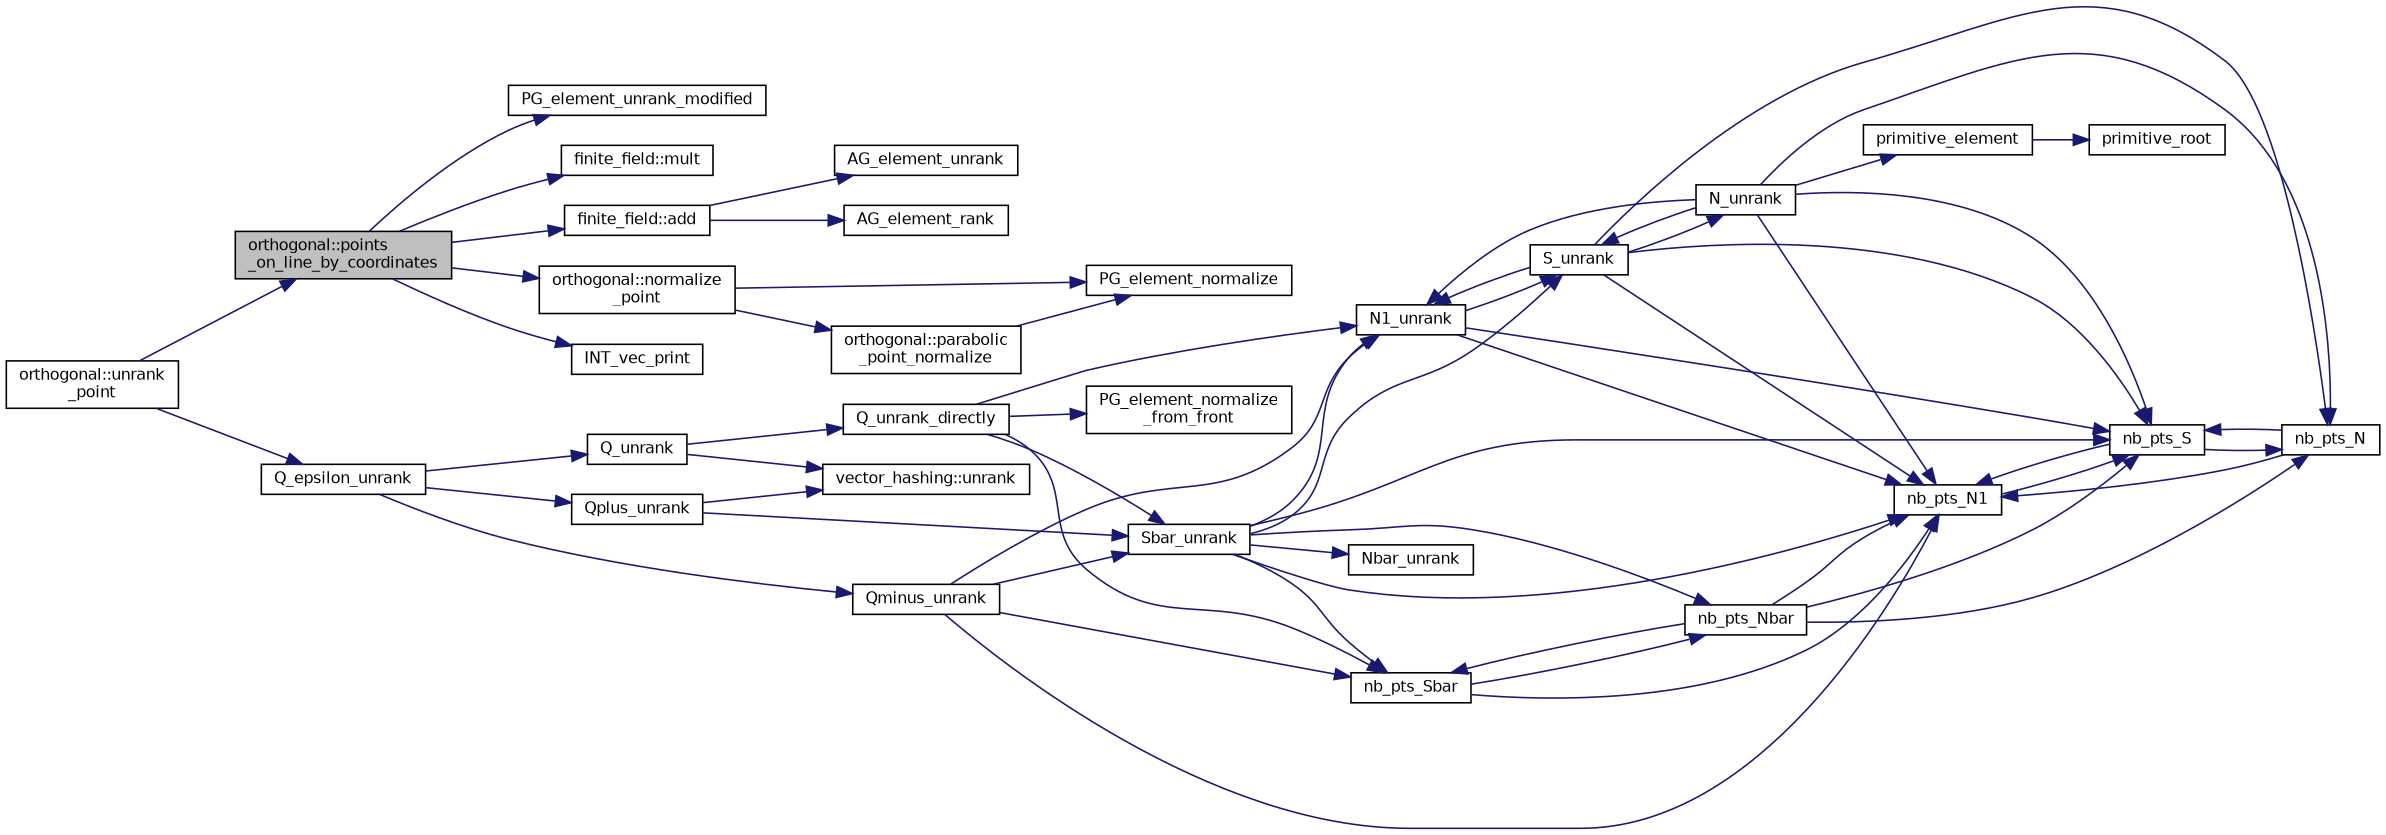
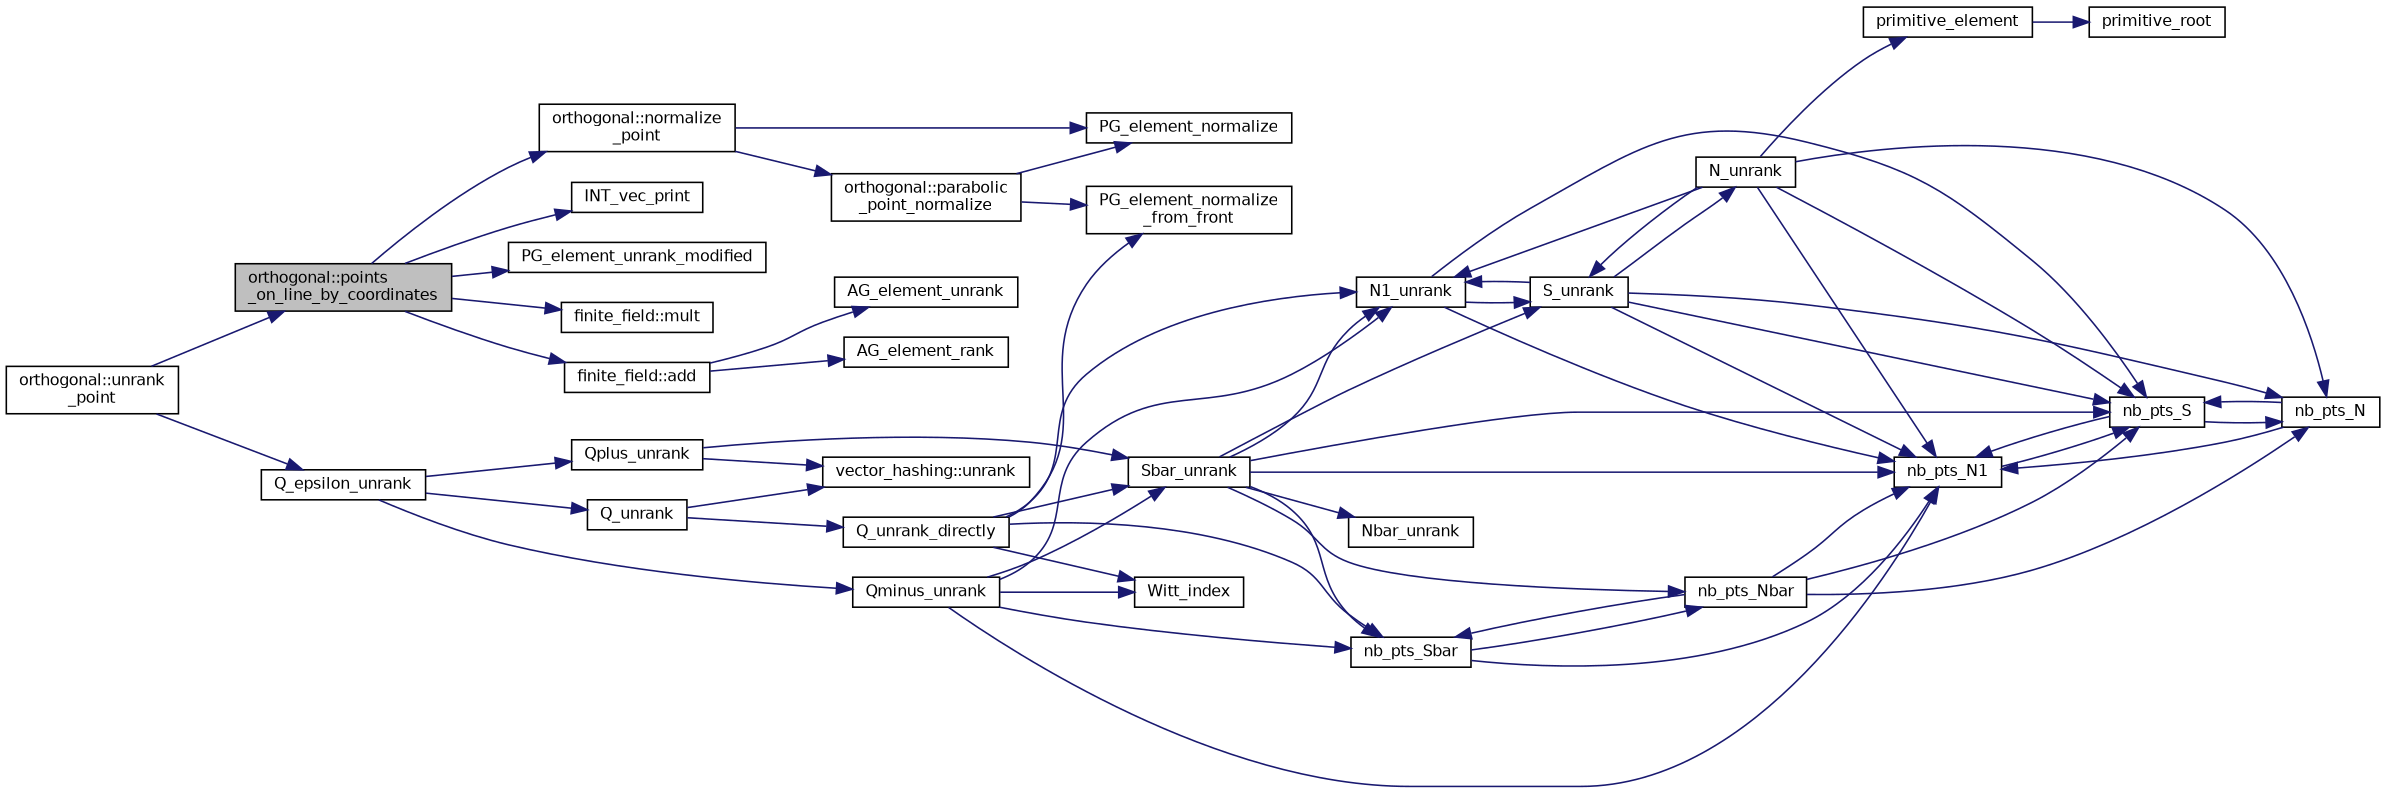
edge "orthogonal::parabolic _point_normalize" -> "PG_element_normalize _from_front": added
node "Witt_index": added
